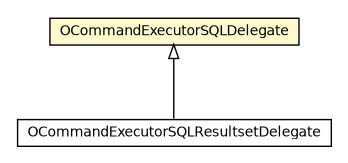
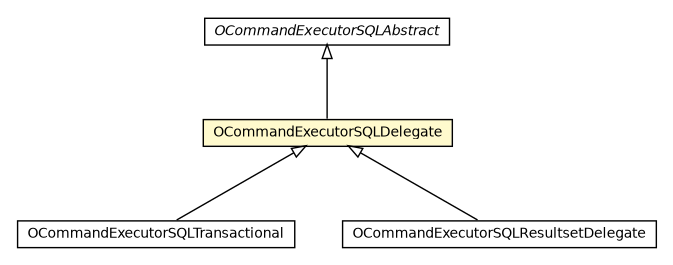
node "OCommandExecutorSQLAbstract": added
node "OCommandExecutorSQLTransactional": added
